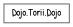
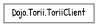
node "Dojo.Torii.Dojo": label "Dojo.Torii.Dojo" -> "Dojo.Torii.ToriiClient"
